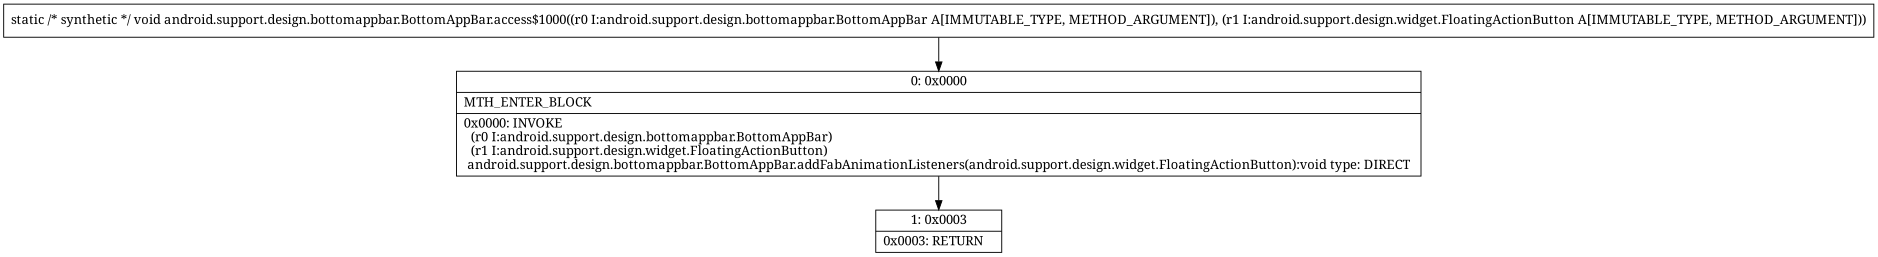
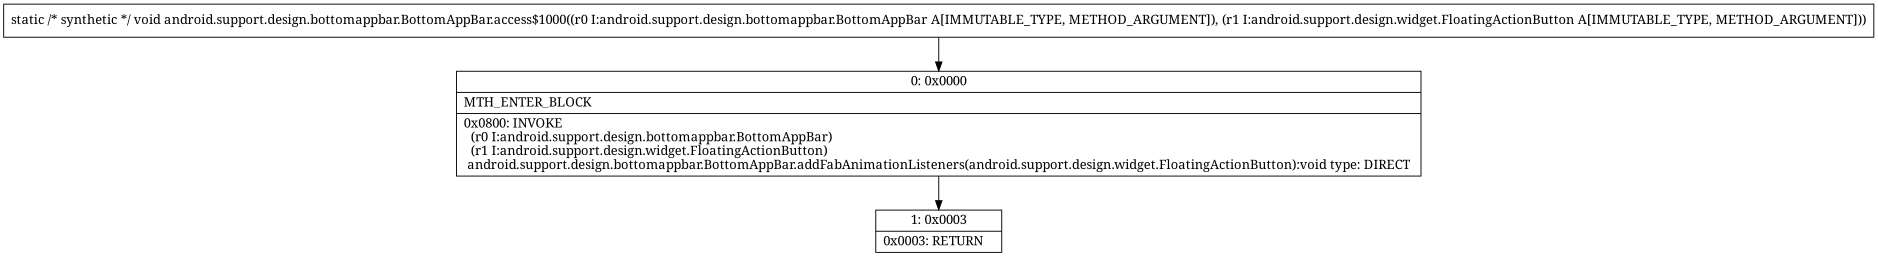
node "0: 0x0000": text "0x0000: INVOKE" -> "0x0800: INVOKE"
